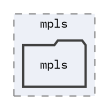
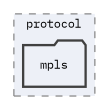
cluster "mpls": label "mpls" -> "protocol"
